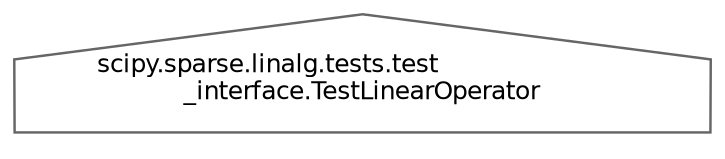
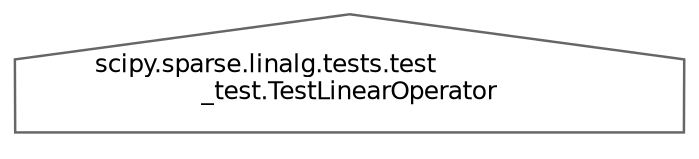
node "scipy.sparse.linalg.tests.test _interface.TestLinearOperator": label "scipy.sparse.linalg.tests.test _interface.TestLinearOperator" -> "scipy.sparse.linalg.tests.test _test.TestLinearOperator"
